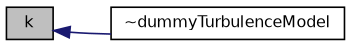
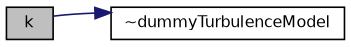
edge "~dummyTurbulenceModel" -> "k": reversed
